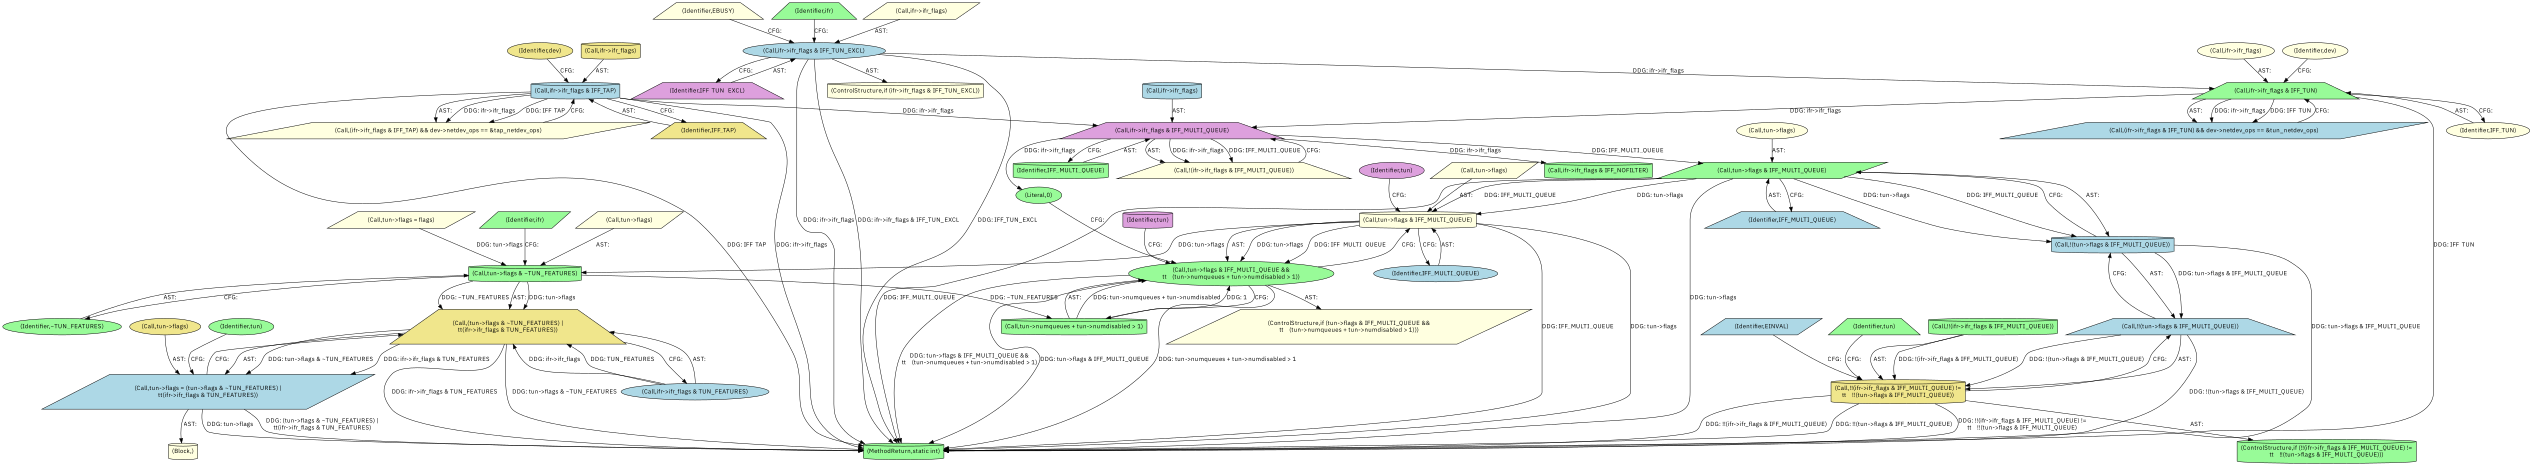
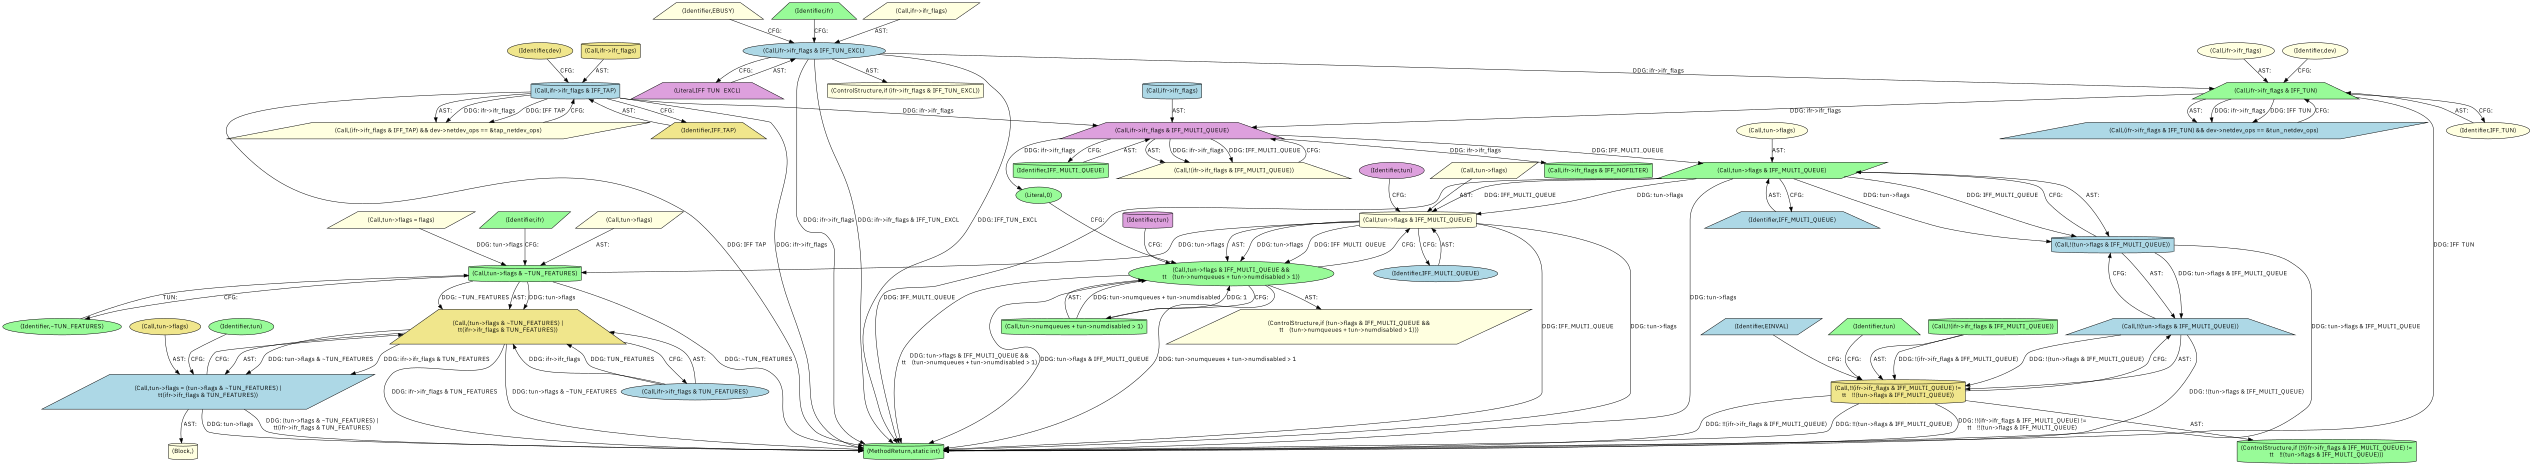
node "(Identifier,IFF_TUN_EXCL)": label "(Identifier,IFF_TUN_EXCL)" -> "(Literal,IFF_TUN_EXCL)"
edge "(Call,tun->flags & ~TUN_FEATURES)" -> "(Call,tun->numqueues + tun->numdisabled > 1)": now "(Call,tun->flags & ~TUN_FEATURES)" -> "(MethodReturn,static int)"
edge "(Identifier,~TUN_FEATURES)" -> "(Call,tun->flags & ~TUN_FEATURES)": label "AST: " -> "TUN: "
